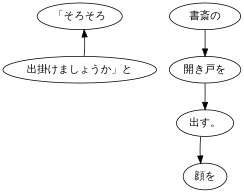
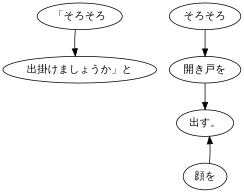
node "書斎の": label "書斎の" -> "そろそろ"
edge "出掛けましょうか」と" -> "「そろそろ": reversed
edge "出す。" -> "顔を": reversed
